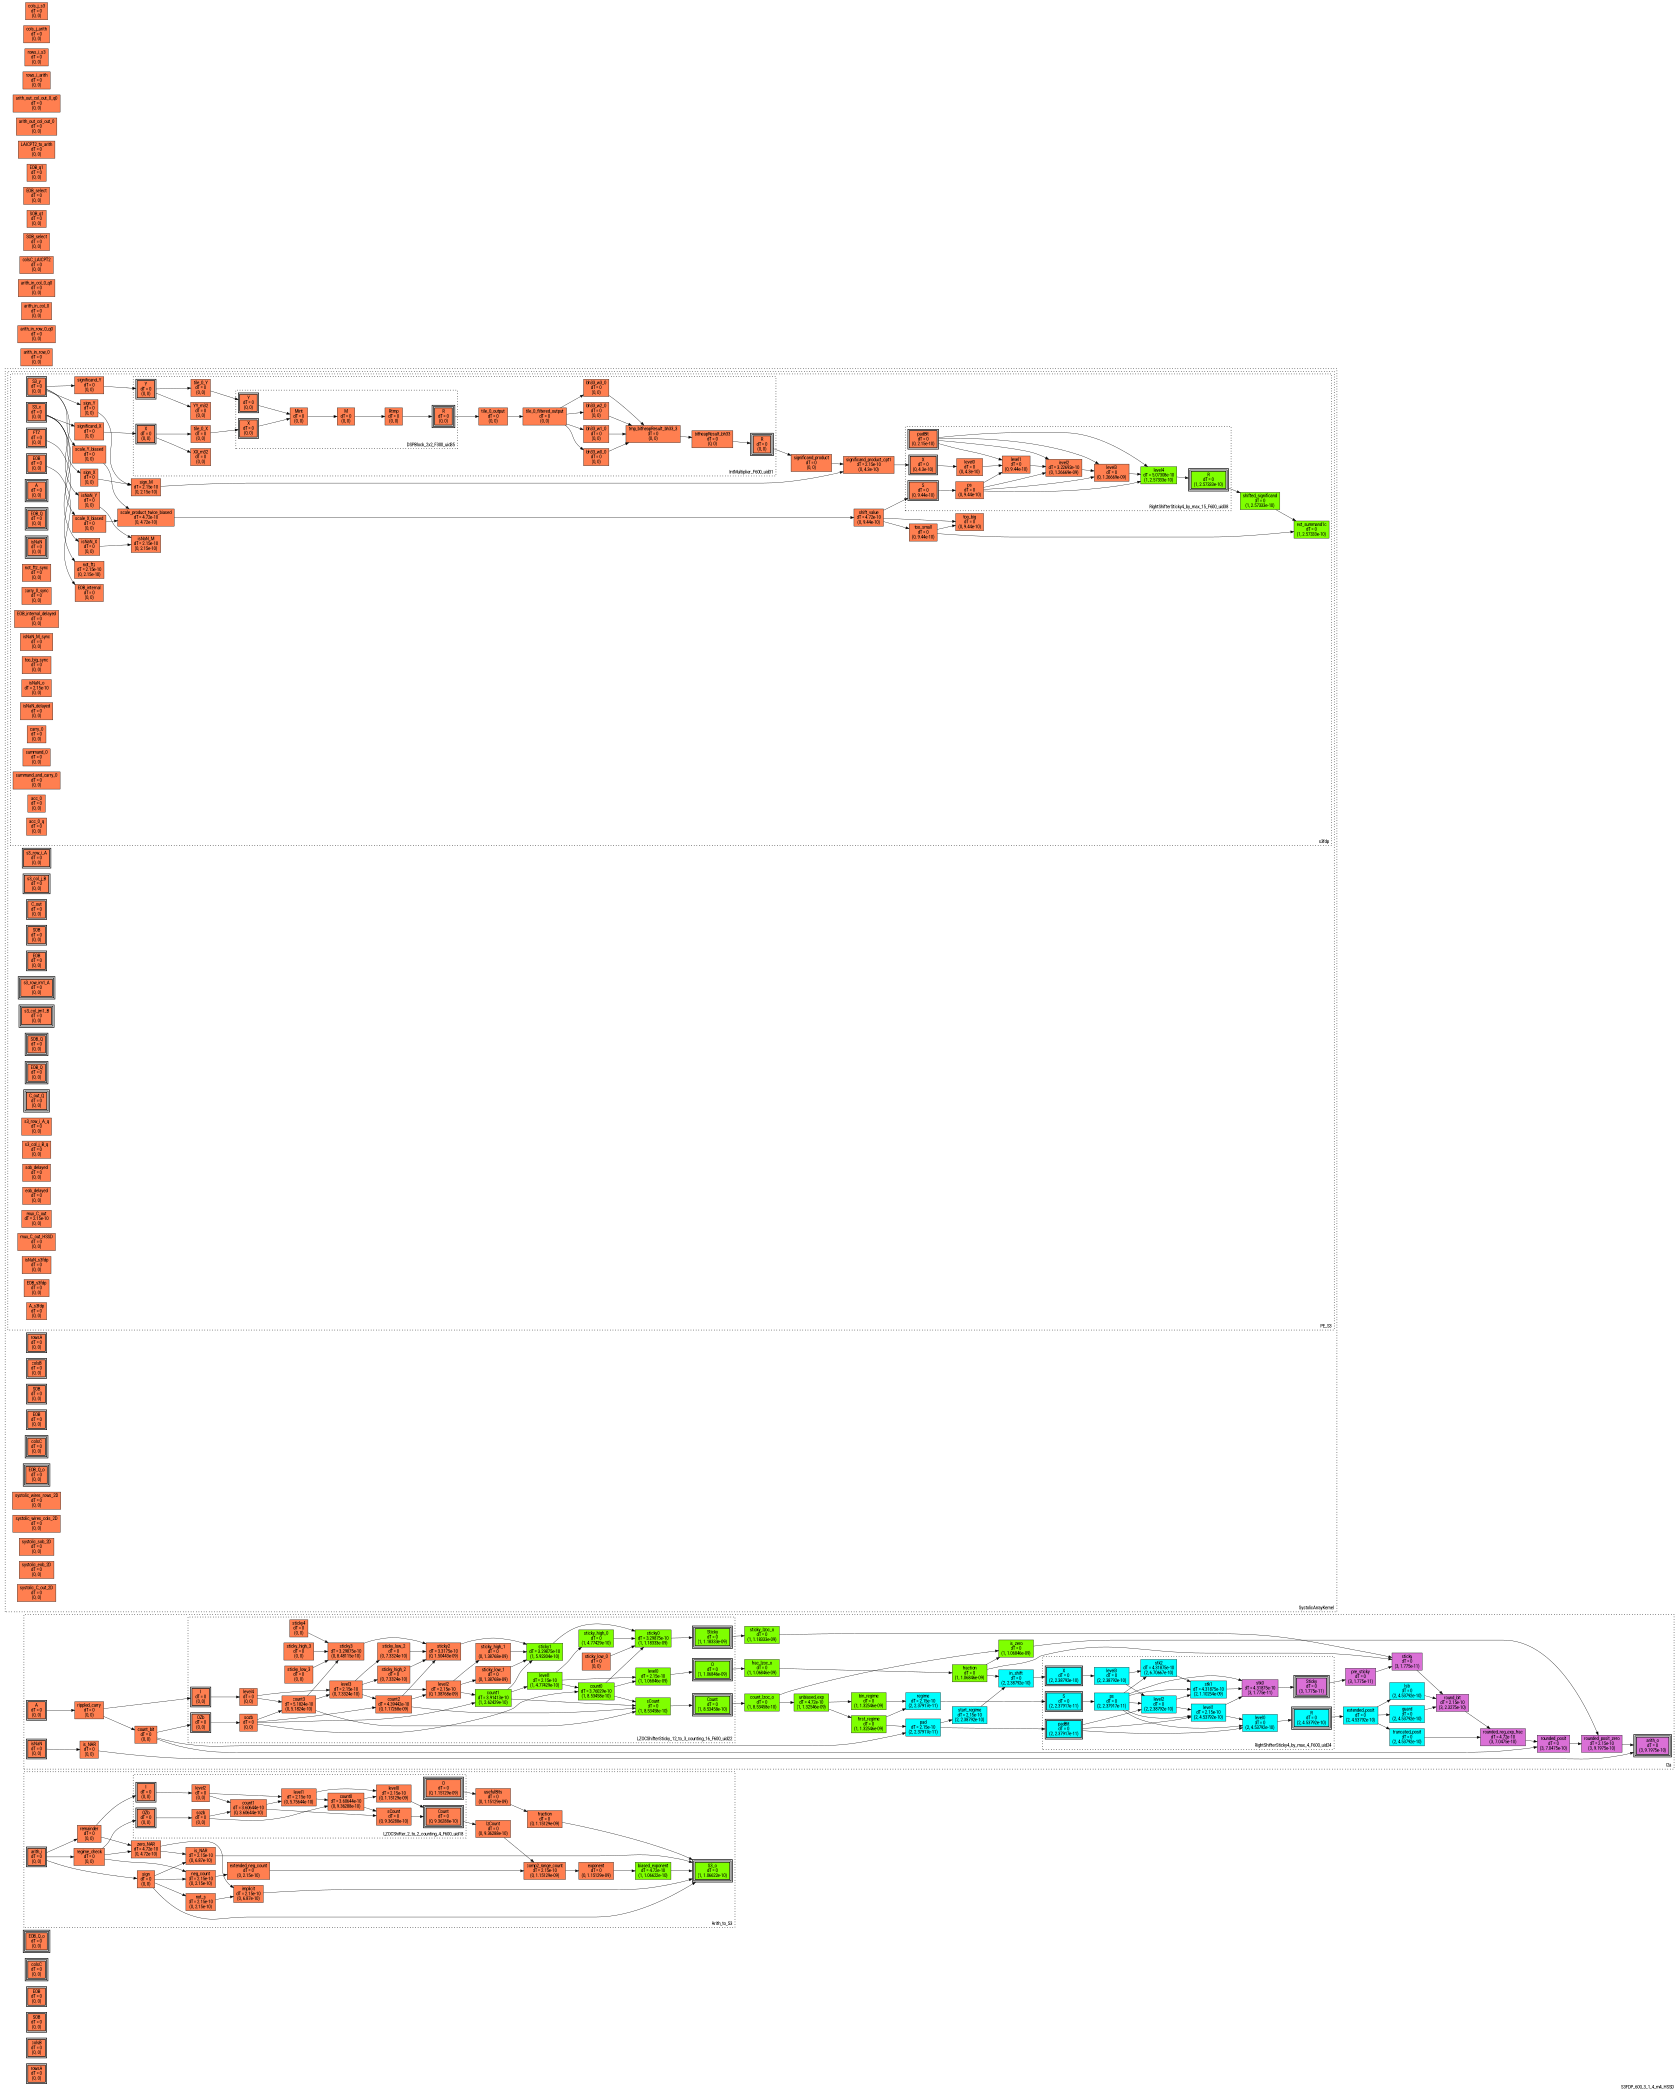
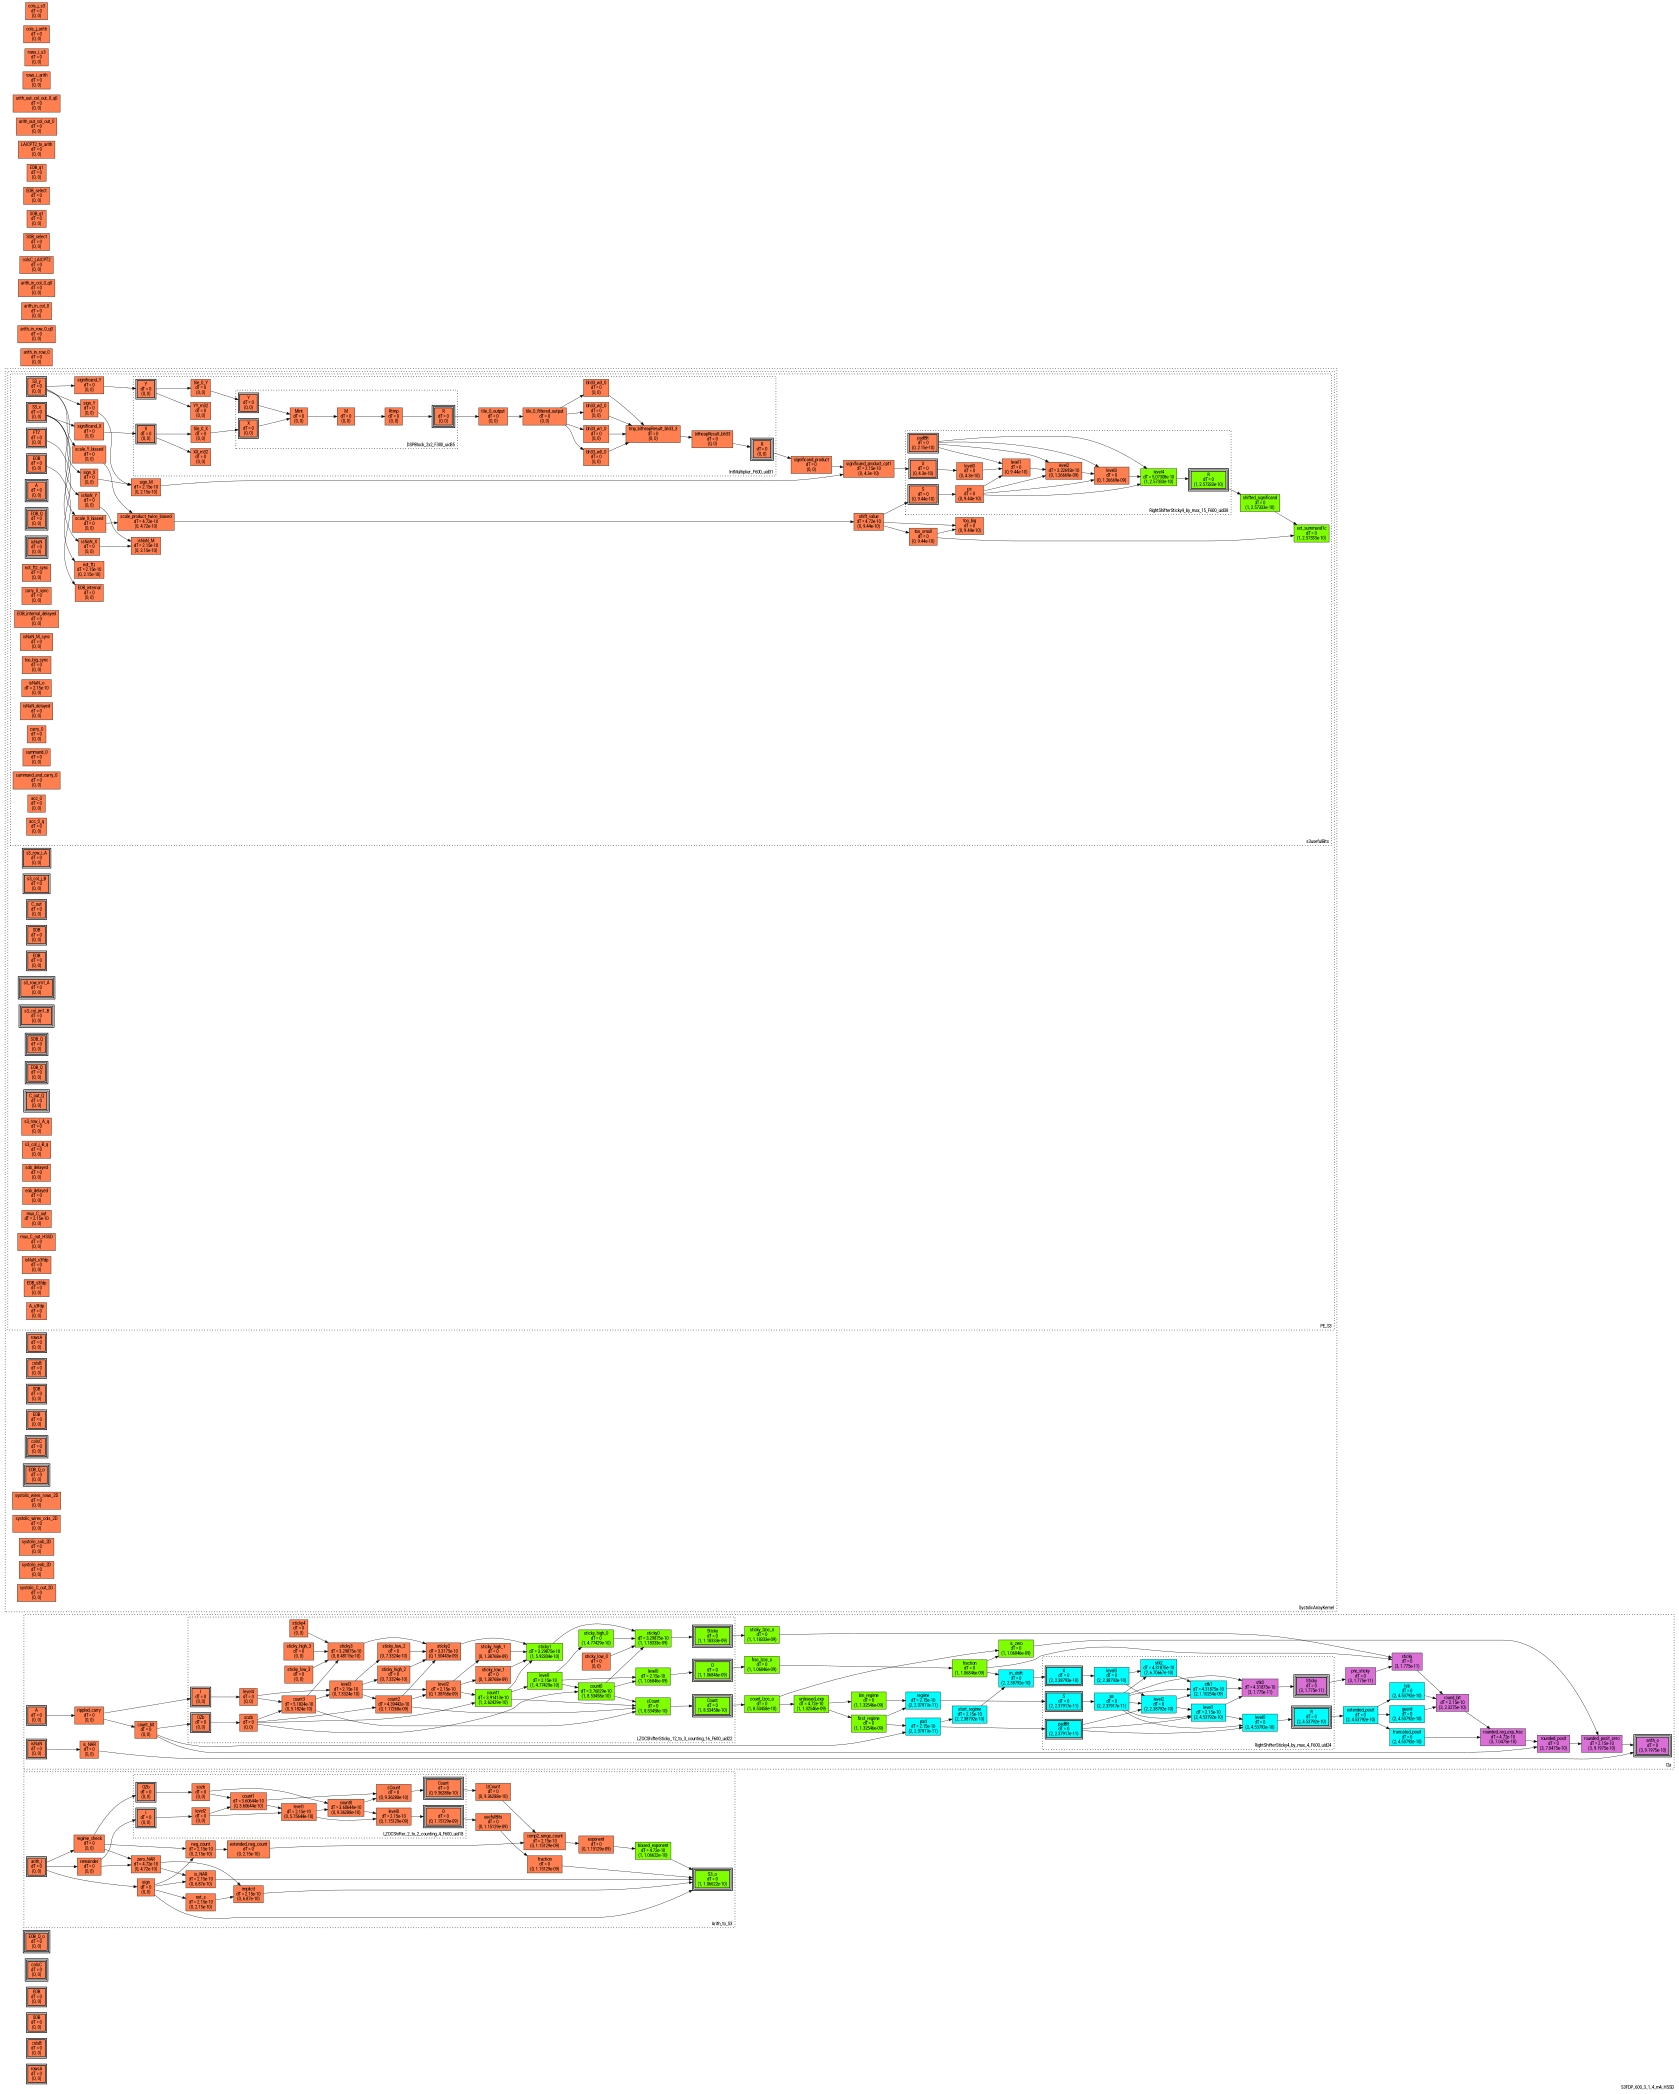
cluster "s3fdp": label "s3fdp" -> "s3usefulBits"
edge "level0 dT = 2.15e-10 (0, 1.15129e-09)" -> "Count dT = 0 (0, 9.36288e-10)": now "level0 dT = 2.15e-10 (0, 1.15129e-09)" -> "O dT = 0 (0, 1.15129e-09)"
